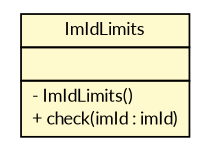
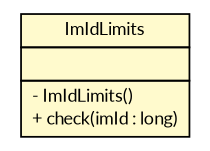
node "ImIdLimits": text "+ check(imId : imId)" -> "+ check(imId : long)"
